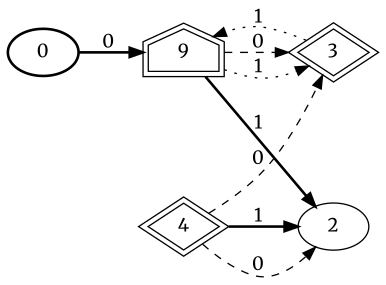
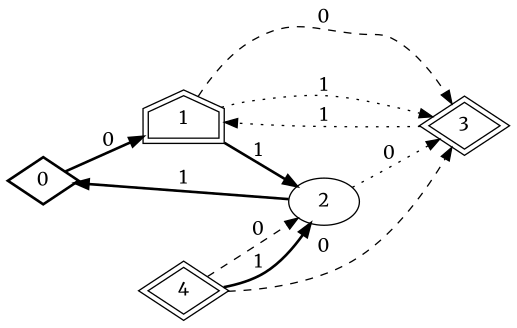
node "0": shape ellipse -> diamond
node "9": label "9" -> "1"
edge "2" -> "3": added, label "0"
edge "2" -> "0": added, label "1"
